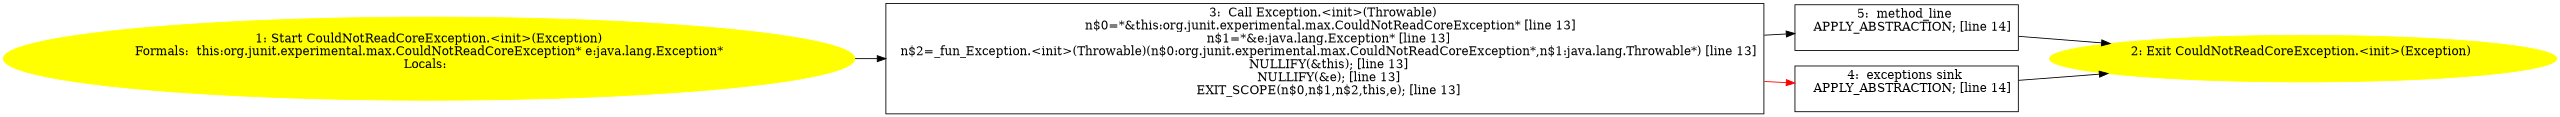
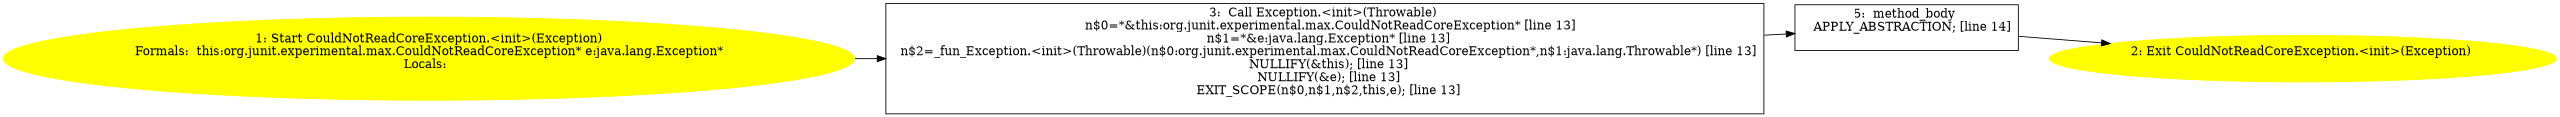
node "5:  method_line APPLY_ABSTRACTION; [line 14]": label "5:  method_line APPLY_ABSTRACTION; [line 14]" -> "5:  method_body APPLY_ABSTRACTION; [line 14]"
node "4:  exceptions sink APPLY_ABSTRACTION; [line 14]": removed
